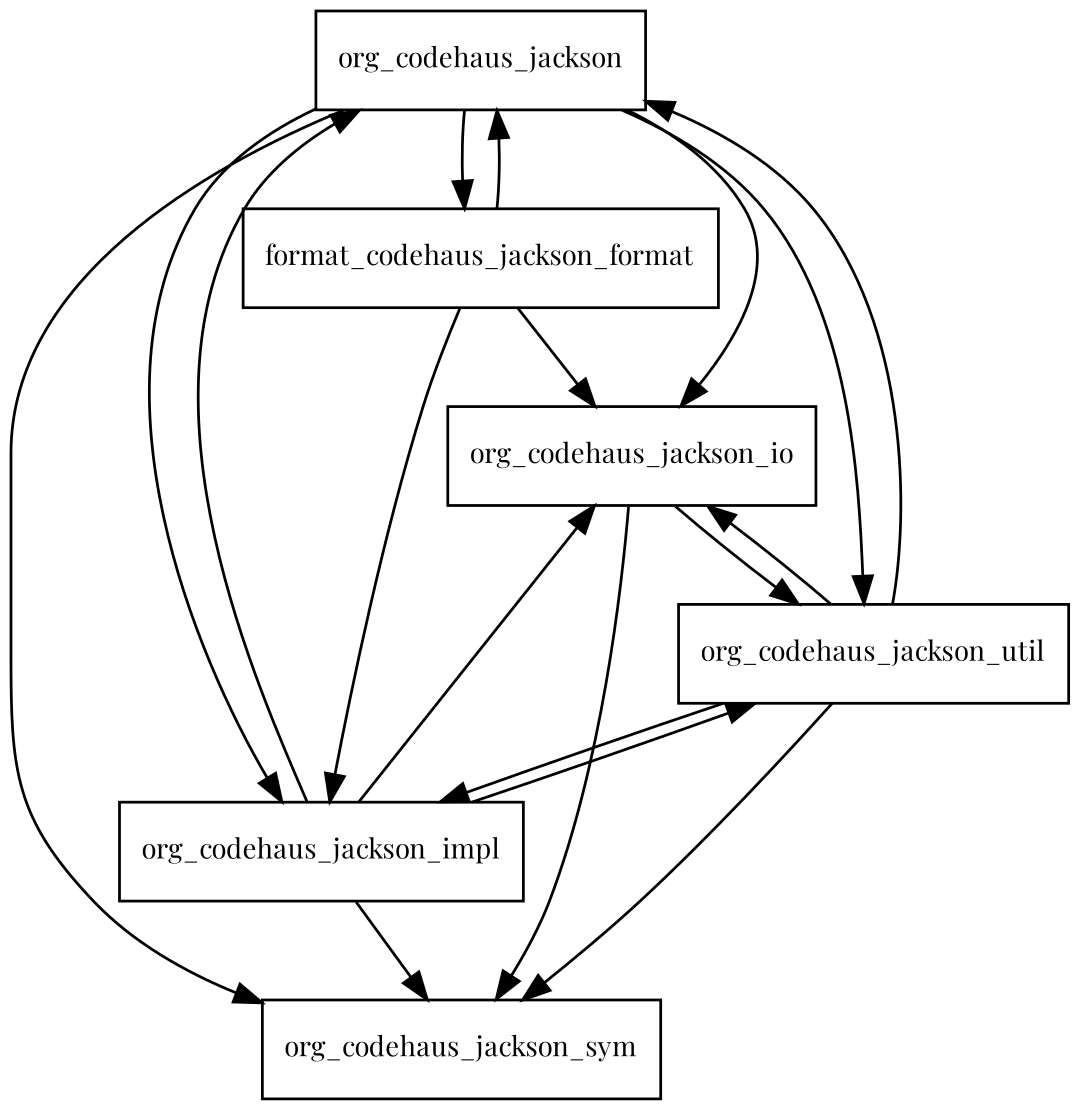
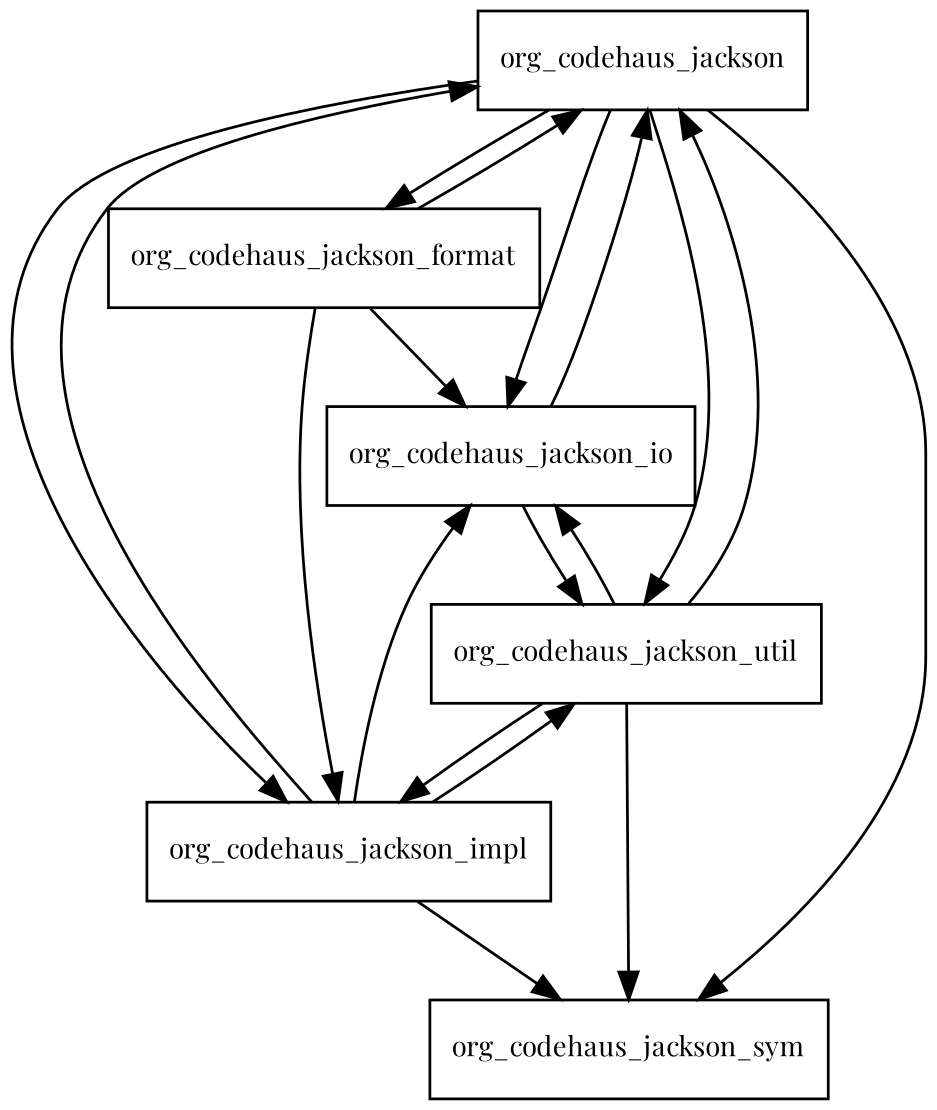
node "format_codehaus_jackson_format": label "format_codehaus_jackson_format" -> "org_codehaus_jackson_format"
edge "org_codehaus_jackson_io" -> "org_codehaus_jackson_sym": now "org_codehaus_jackson_io" -> "org_codehaus_jackson"
